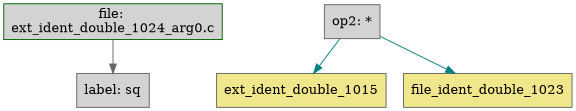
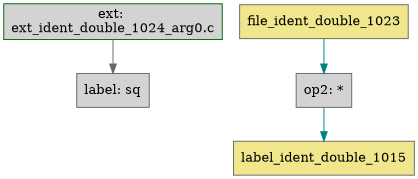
node "file: ext_ident_double_1024_arg0.c": label "file: ext_ident_double_1024_arg0.c" -> "ext: ext_ident_double_1024_arg0.c"
edge "op2: *" -> "file_ident_double_1023": reversed
node "ext_ident_double_1015": label "ext_ident_double_1015" -> "label_ident_double_1015"
